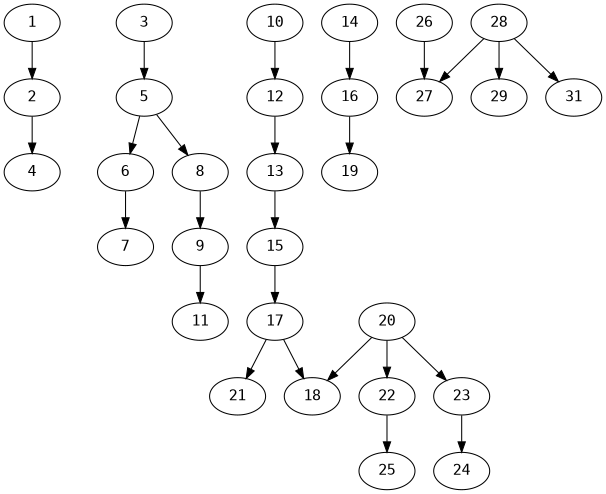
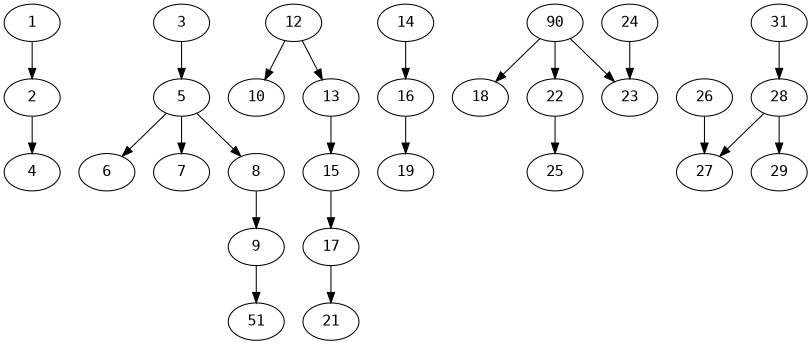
edge "10" -> "12": reversed
edge "28" -> "31": reversed
edge "6" -> "7": now "5" -> "7"
node "11": label "11" -> "51"
node "20": label "20" -> "90"
edge "17" -> "18": removed
edge "23" -> "24": reversed
